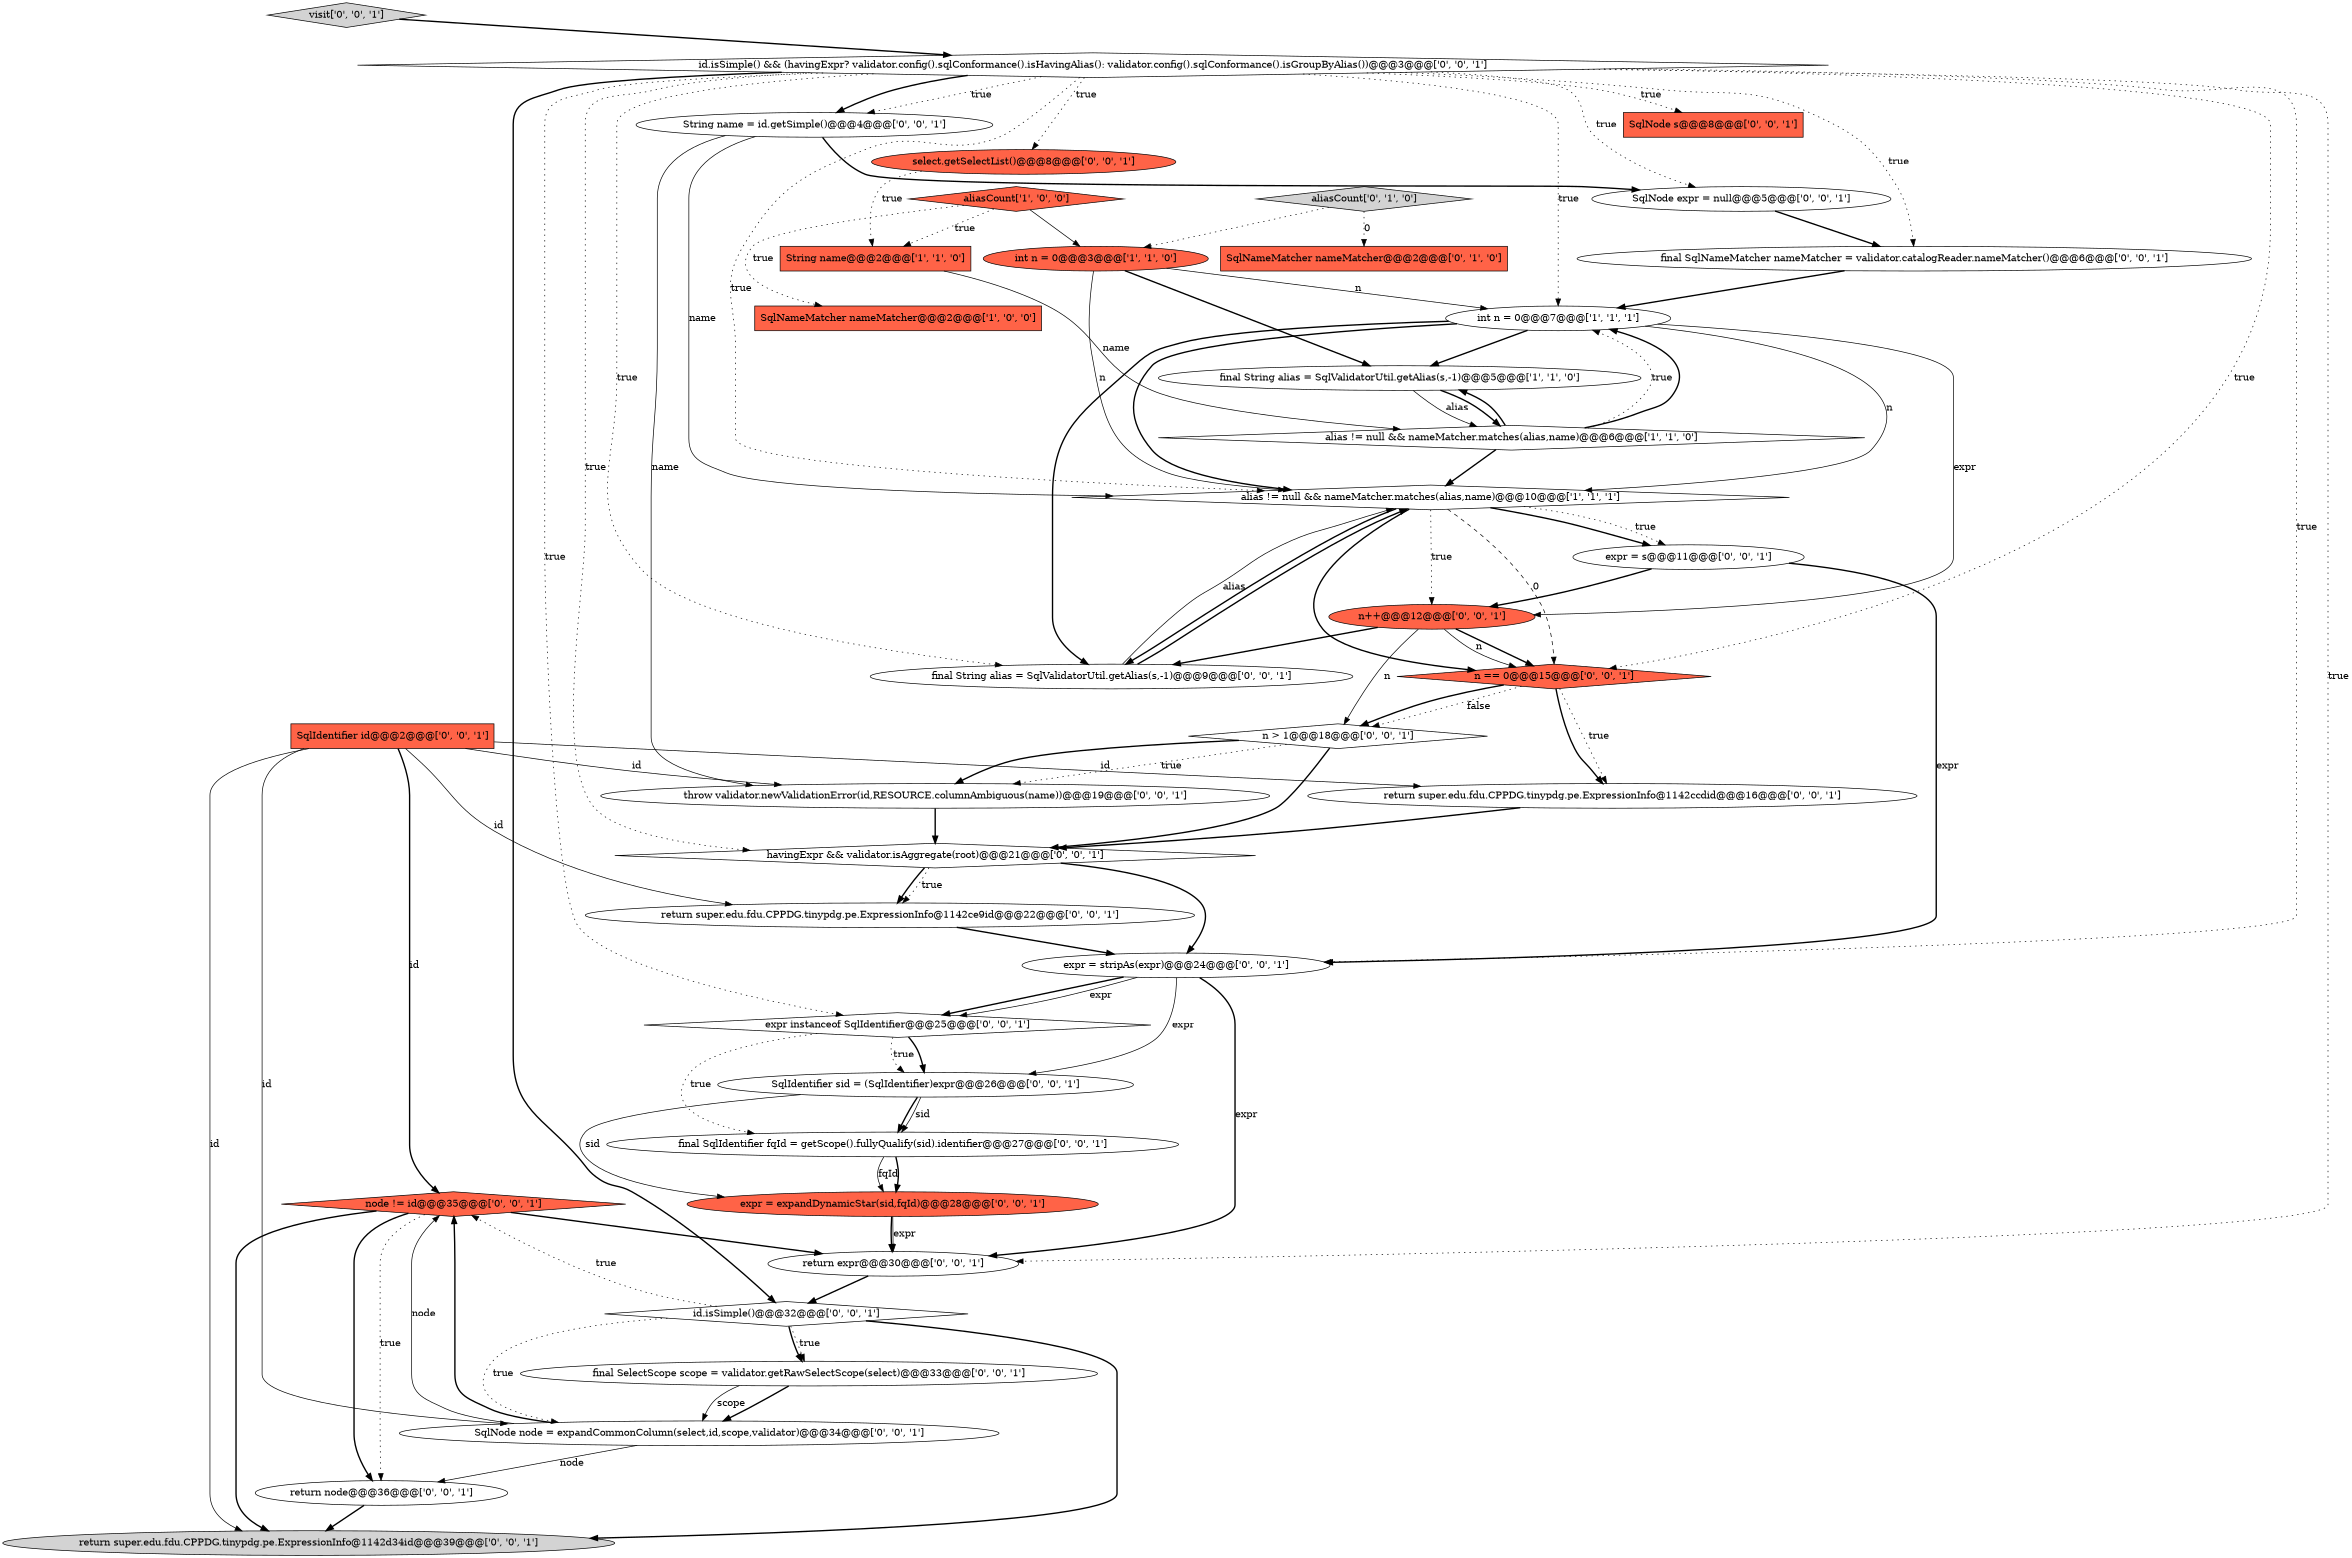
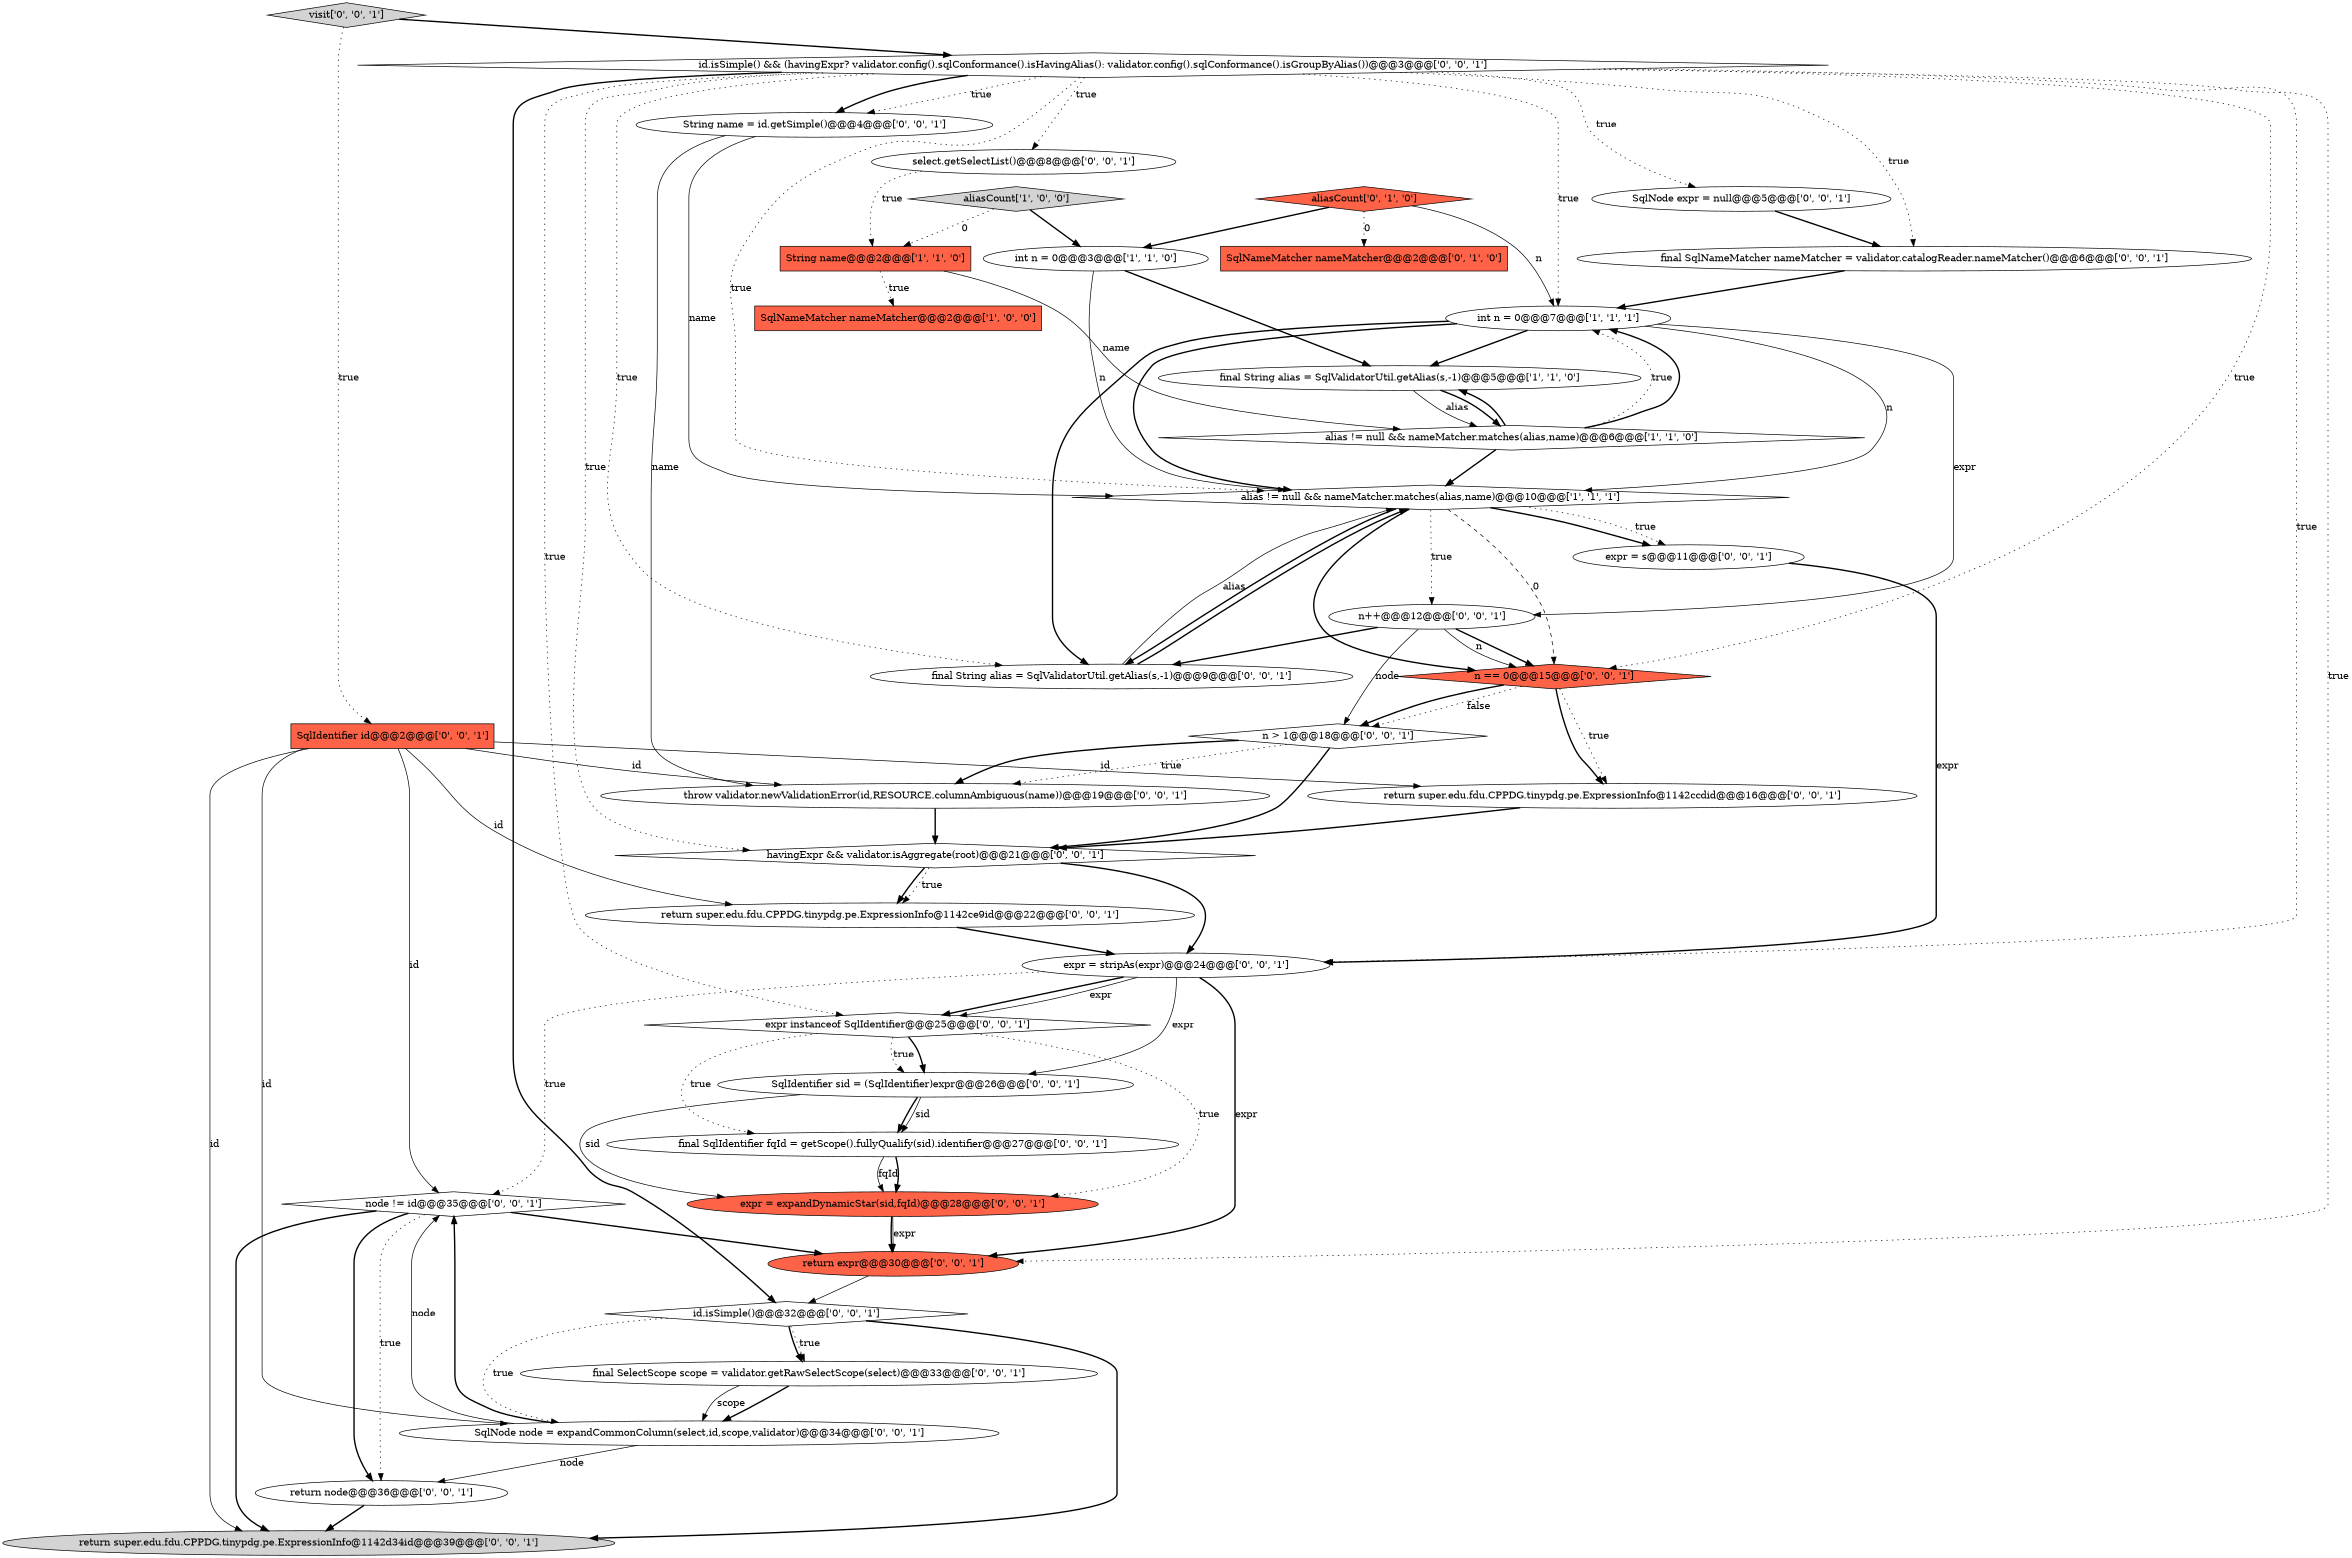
node "SqlNode s@@@8@@@['0', '0', '1']": removed
node "select.getSelectList()@@@8@@@['0', '0', '1']": fillcolor tomato -> white
edge "String name = id.getSimple()@@@4@@@['0', '0', '1']" -> "SqlNode expr = null@@@5@@@['0', '0', '1']": removed
node "aliasCount['1', '0', '0']": fillcolor tomato -> lightgray
node "aliasCount['0', '1', '0']": fillcolor lightgray -> tomato
edge "aliasCount['1', '0', '0']" -> "int n = 0@@@3@@@['1', '1', '0']": style solid -> bold
edge "aliasCount['0', '1', '0']" -> "int n = 0@@@3@@@['1', '1', '0']": style dotted -> bold
edge "aliasCount['1', '0', '0']" -> "SqlNameMatcher nameMatcher@@@2@@@['1', '0', '0']": now "String name@@@2@@@['1', '1', '0']" -> "SqlNameMatcher nameMatcher@@@2@@@['1', '0', '0']"
edge "aliasCount['1', '0', '0']" -> "String name@@@2@@@['1', '1', '0']": label "true" -> "0"
node "int n = 0@@@3@@@['1', '1', '0']": fillcolor tomato -> white
edge "int n = 0@@@3@@@['1', '1', '0']" -> "int n = 0@@@7@@@['1', '1', '1']": now "aliasCount['0', '1', '0']" -> "int n = 0@@@7@@@['1', '1', '1']"
edge "visit['0', '0', '1']" -> "SqlIdentifier id@@@2@@@['0', '0', '1']": added, label "true"
edge "expr = s@@@11@@@['0', '0', '1']" -> "n++@@@12@@@['0', '0', '1']": removed
node "n++@@@12@@@['0', '0', '1']": fillcolor tomato -> white
edge "n++@@@12@@@['0', '0', '1']" -> "n > 1@@@18@@@['0', '0', '1']": label "n" -> "node"
edge "SqlIdentifier id@@@2@@@['0', '0', '1']" -> "node != id@@@35@@@['0', '0', '1']": style bold -> solid
edge "expr instanceof SqlIdentifier@@@25@@@['0', '0', '1']" -> "expr = expandDynamicStar(sid,fqId)@@@28@@@['0', '0', '1']": added, label "true"
node "node != id@@@35@@@['0', '0', '1']": fillcolor tomato -> white
node "return expr@@@30@@@['0', '0', '1']": fillcolor white -> tomato
edge "id.isSimple()@@@32@@@['0', '0', '1']" -> "node != id@@@35@@@['0', '0', '1']": now "expr = stripAs(expr)@@@24@@@['0', '0', '1']" -> "node != id@@@35@@@['0', '0', '1']"
edge "return expr@@@30@@@['0', '0', '1']" -> "id.isSimple()@@@32@@@['0', '0', '1']": style bold -> solid
